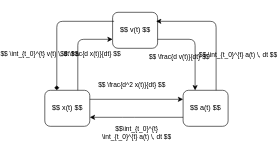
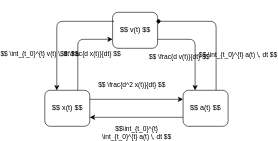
edge "$$ a(t) $$" -> "$$ v(t) $$": arrowhead classic -> diamond
edge "$$ v(t) $$" -> "$$ x(t) $$": arrowhead diamond -> classic
